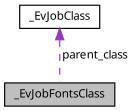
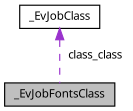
edge "_EvJobFontsClass" -> "_EvJobClass": label " parent_class" -> " class_class"
